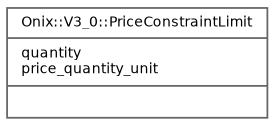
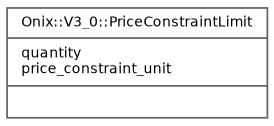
node "Onix::V3_0::PriceConstraintLimit": text "price_quantity_unit" -> "price_constraint_unit"
